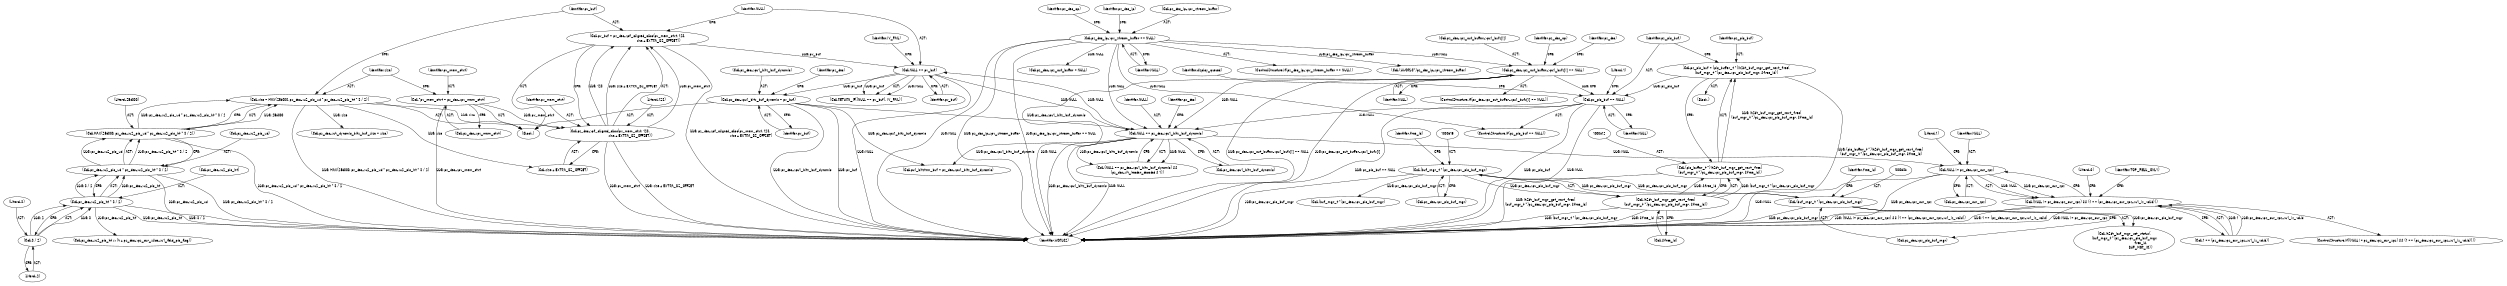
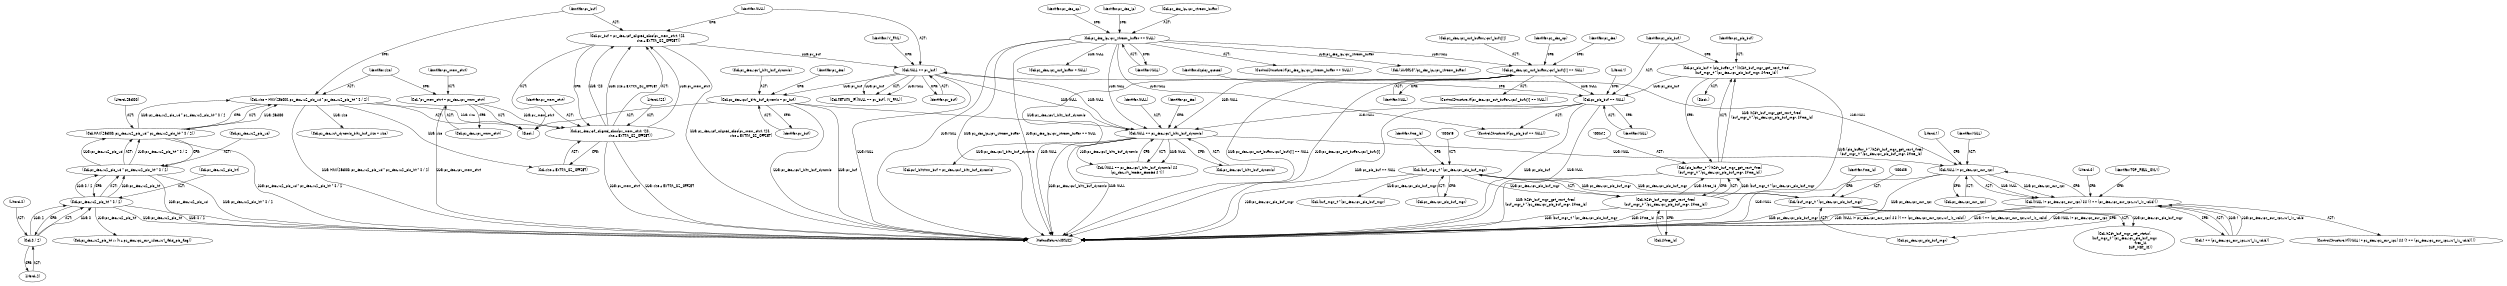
edge "(Call,NULL == pv_buf)" -> "(Call,NULL != ps_dec->ps_cur_sps)": added, label "DDG: NULL"
edge "(Call,ps_dec->ps_out_buffer->pu1_bufs[i] == NULL)" -> "(Call,ps_pic_buf == NULL)": label "DDG: CFG" -> "DDG: NULL"
edge "(Call,ps_dec->pu1_bits_buf_dynamic = pv_buf)" -> "(Call,pu1_bitstrm_buf = ps_dec->pu1_bits_buf_dynamic)": removed, label "DDG: ps_dec->pu1_bits_buf_dynamic"
node "1000686": label "1000686" -> "1000685"
node "(Identifier,WORD32)": label "(Identifier,WORD32)" -> "(MethodReturn,WORD32)"
